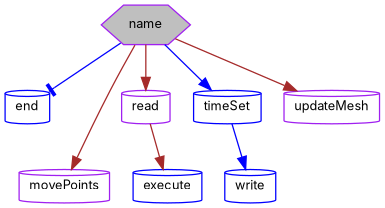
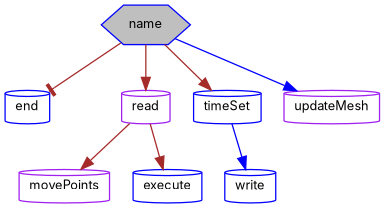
node "name": color purple -> blue
edge "name" -> "updateMesh": color brown -> blue
edge "name" -> "timeSet": color blue -> brown
edge "name" -> "end": color blue -> brown
edge "name" -> "movePoints": now "read" -> "movePoints"
